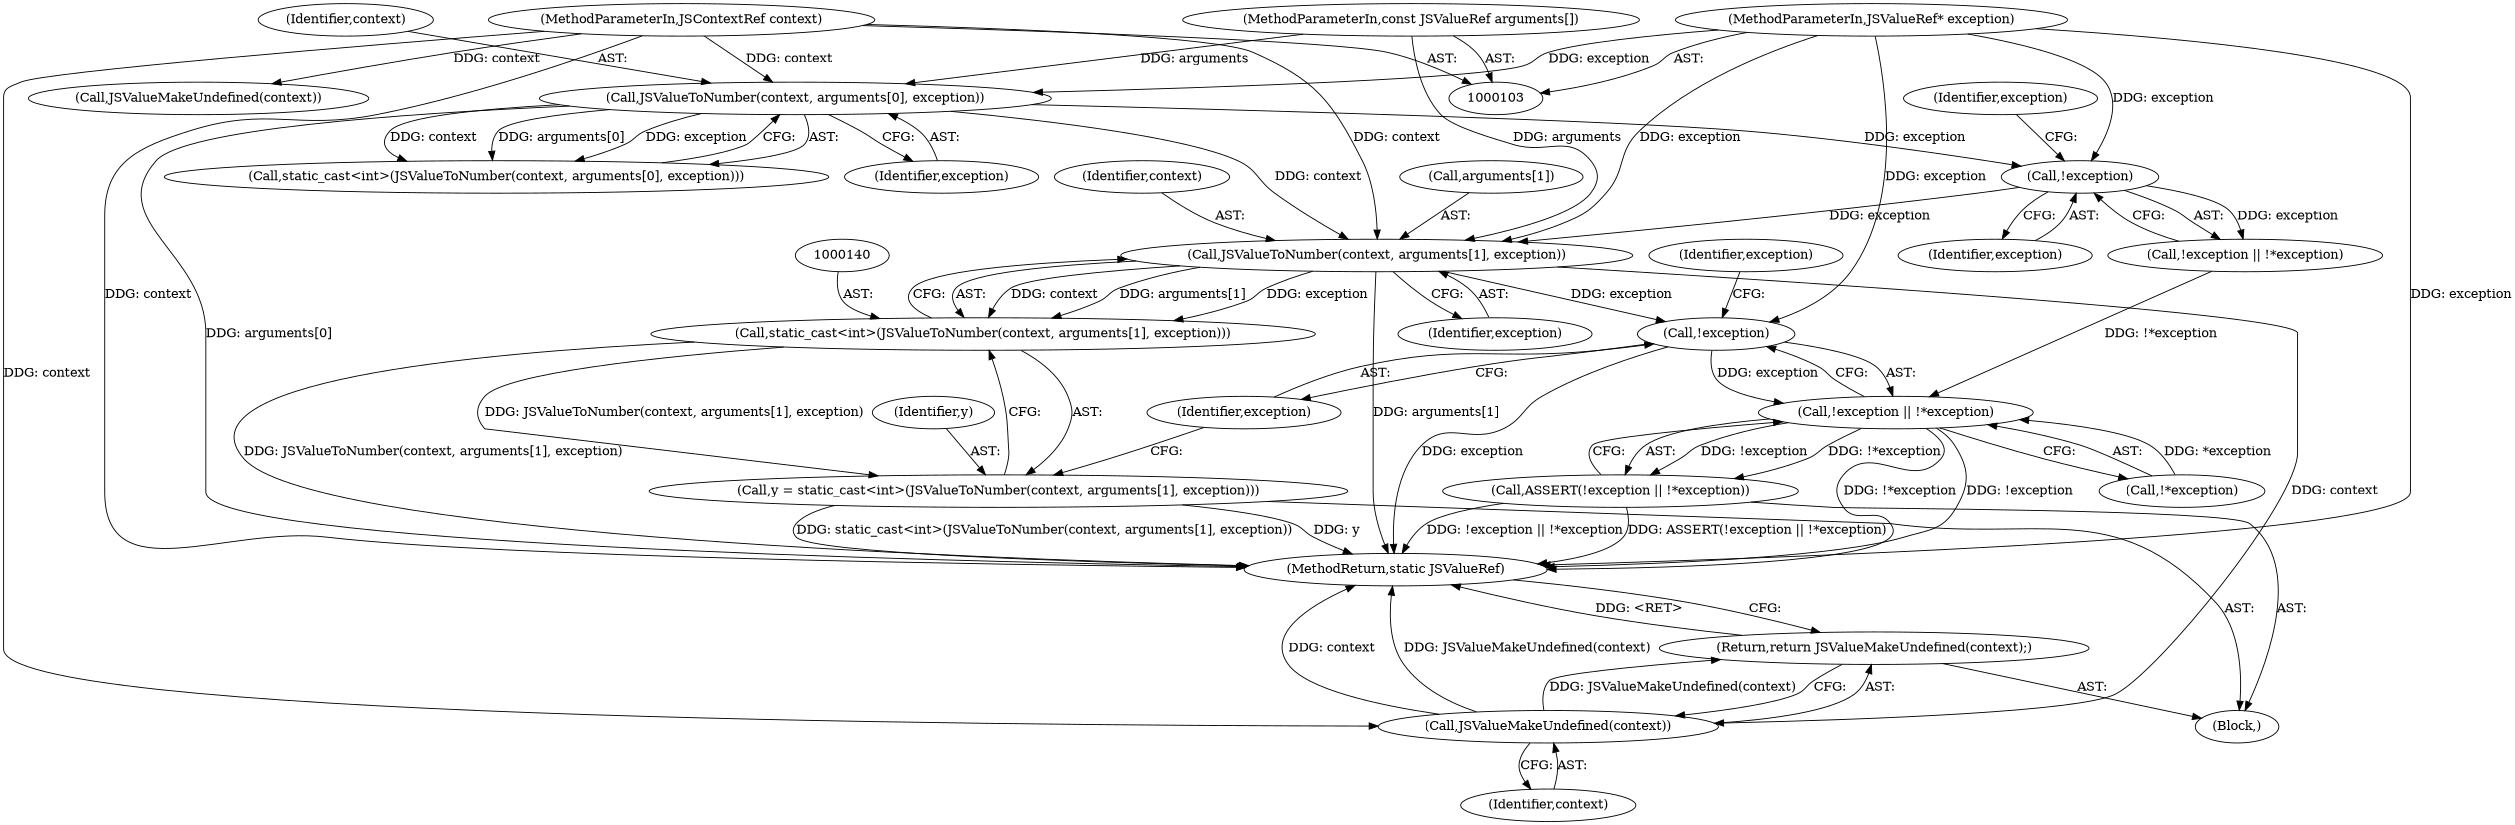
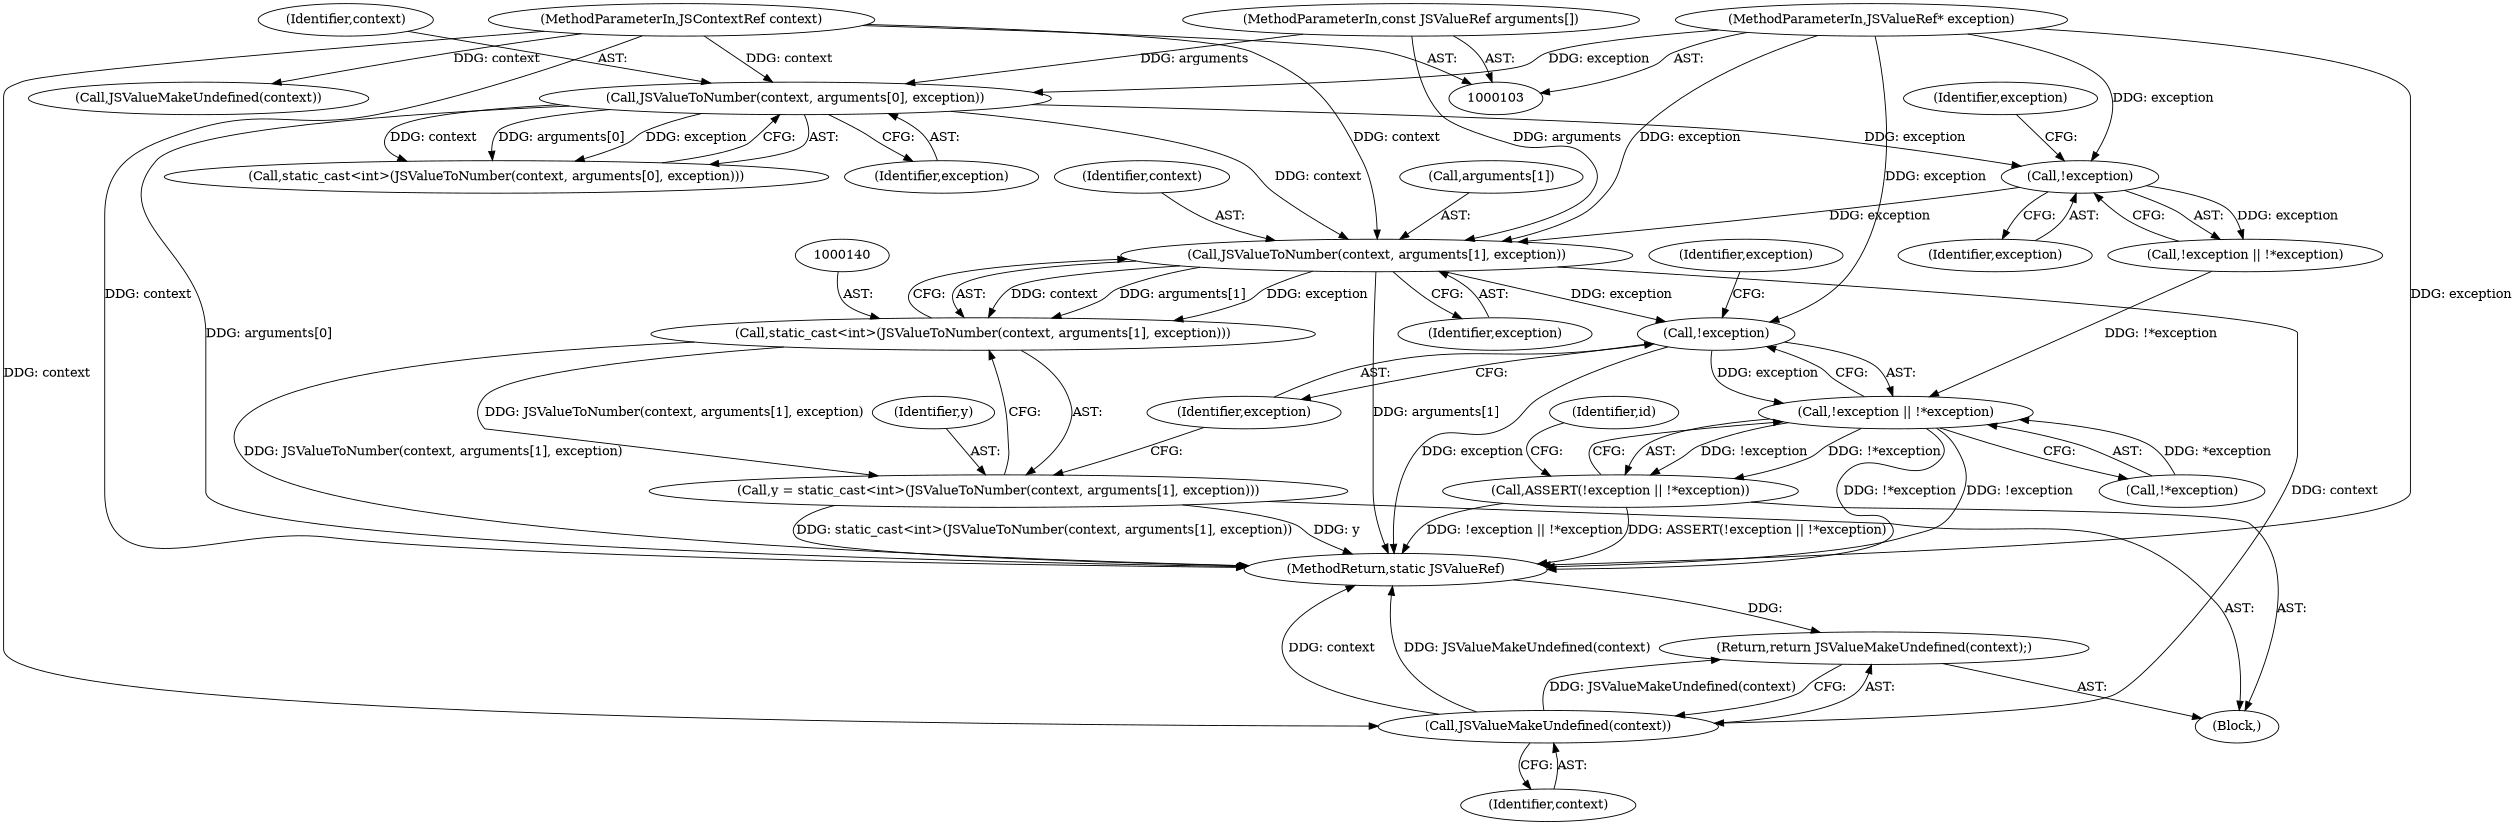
node "(Identifier,id)": added
edge "(MethodReturn,static JSValueRef)" -> "(Return,return JSValueMakeUndefined(context);)": label "CFG: " -> "DDG: "
edge "(Return,return JSValueMakeUndefined(context);)" -> "(MethodReturn,static JSValueRef)": removed, label "DDG: <RET>"
